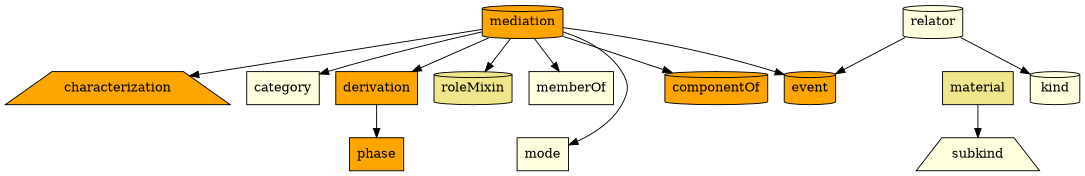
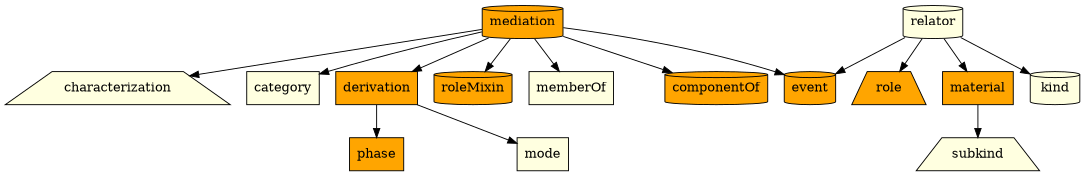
edge "relator" -> "material": added
edge "mediation" -> "mode": now "derivation" -> "mode"
node "characterization": fillcolor orange -> lightyellow
node "roleMixin": fillcolor khaki -> orange
node "role": added
node "material": fillcolor khaki -> orange
